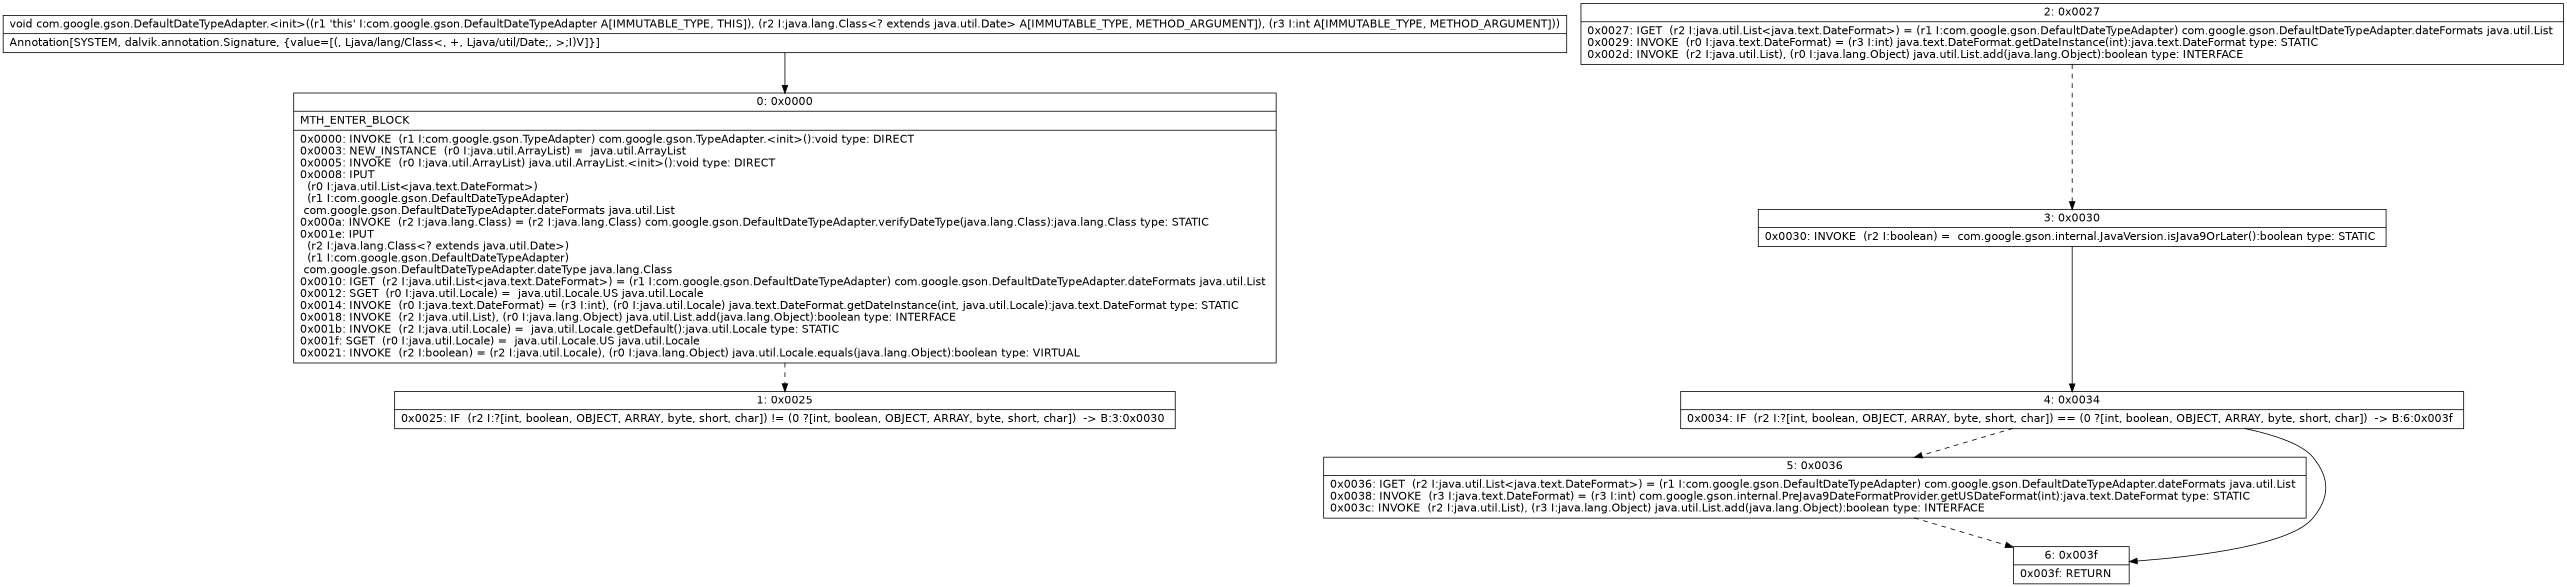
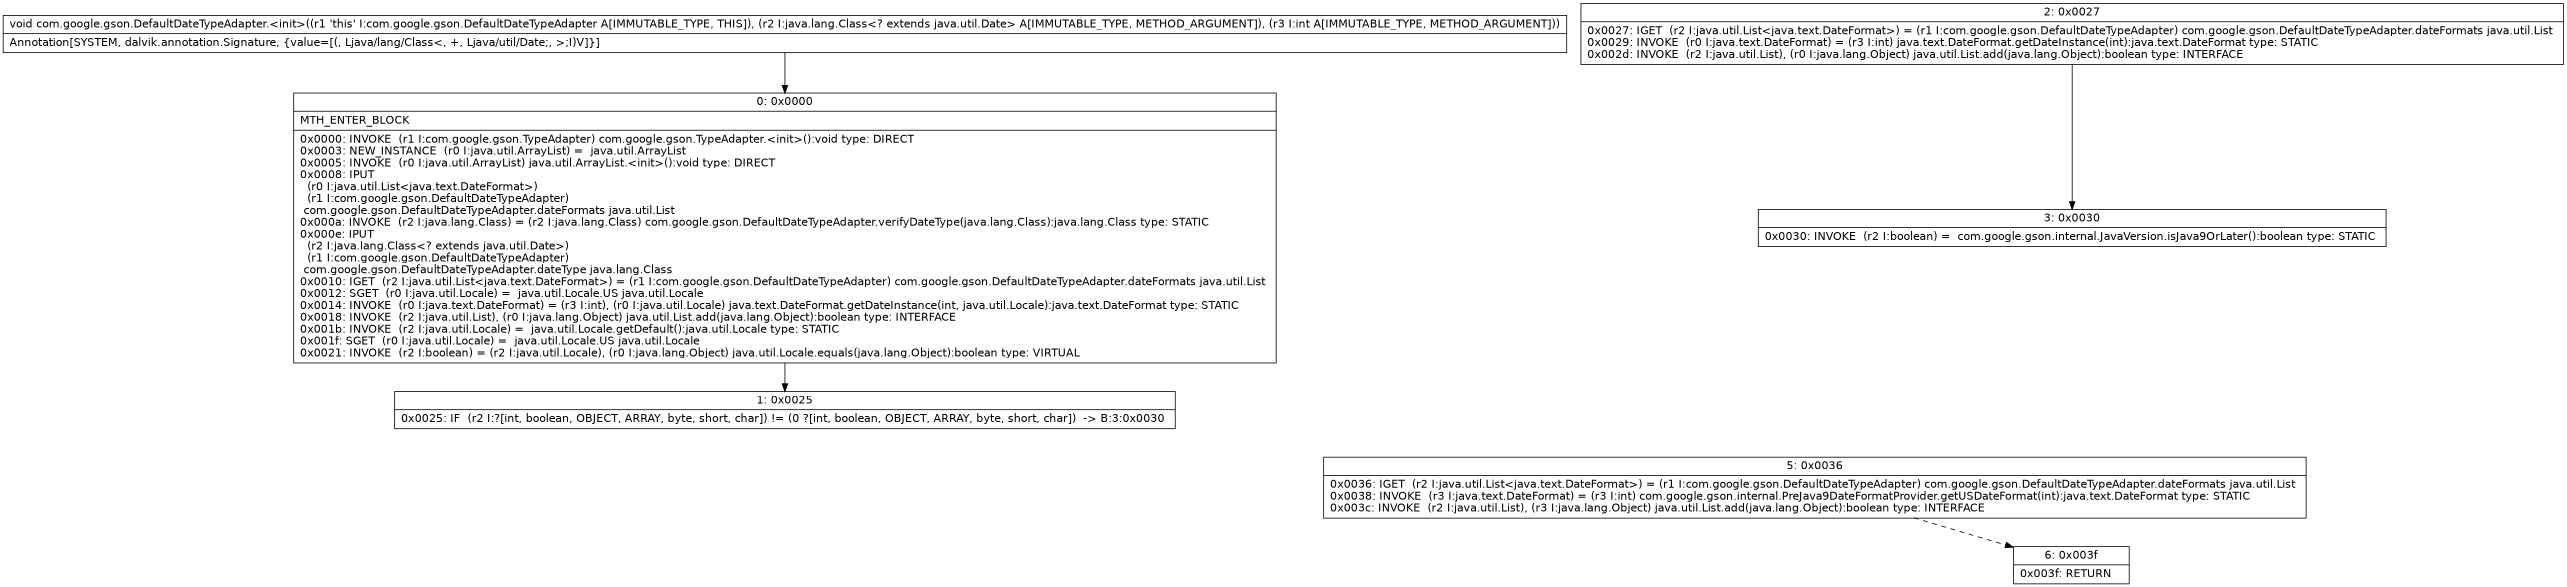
edge "2: 0x0027" -> "3: 0x0030": style dashed -> solid
node "0: 0x0000": text "0x001e: IPUT" -> "0x000e: IPUT"
edge "0: 0x0000" -> "1: 0x0025": style dashed -> solid
node "4: 0x0034": removed
